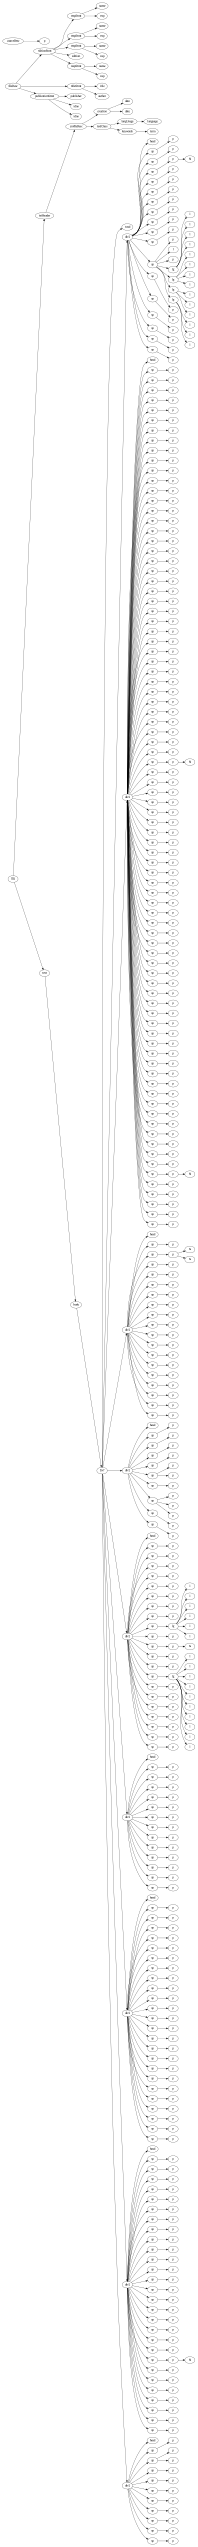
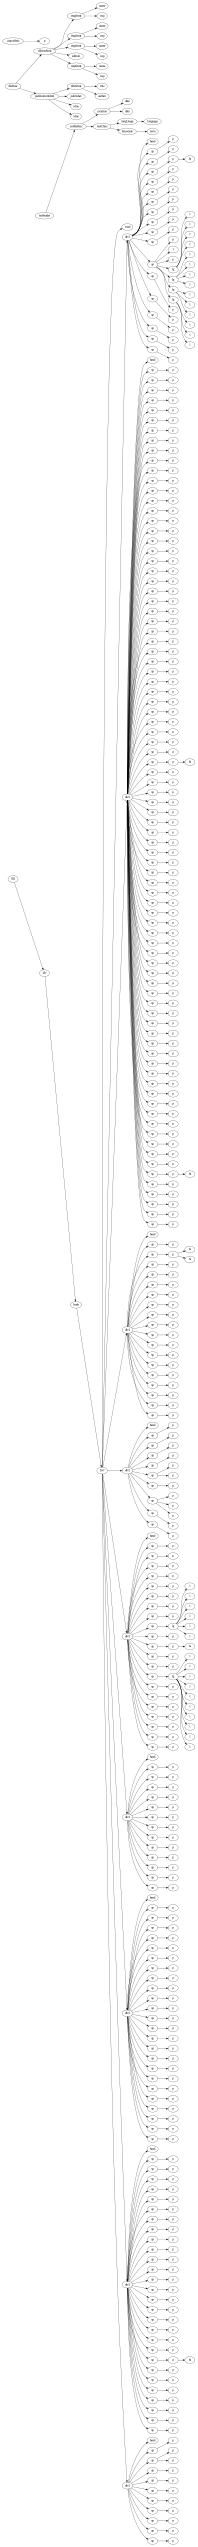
edge "fileDesc" -> "titleStmt": now "publicationStmt" -> "titleStmt"
edge "TEI" -> "teiHeader": removed
node "text": label "text" -> "div"
